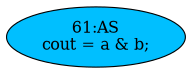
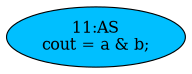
node "61:AS cout = a & b;": label "61:AS cout = a & b;" -> "11:AS cout = a & b;"
